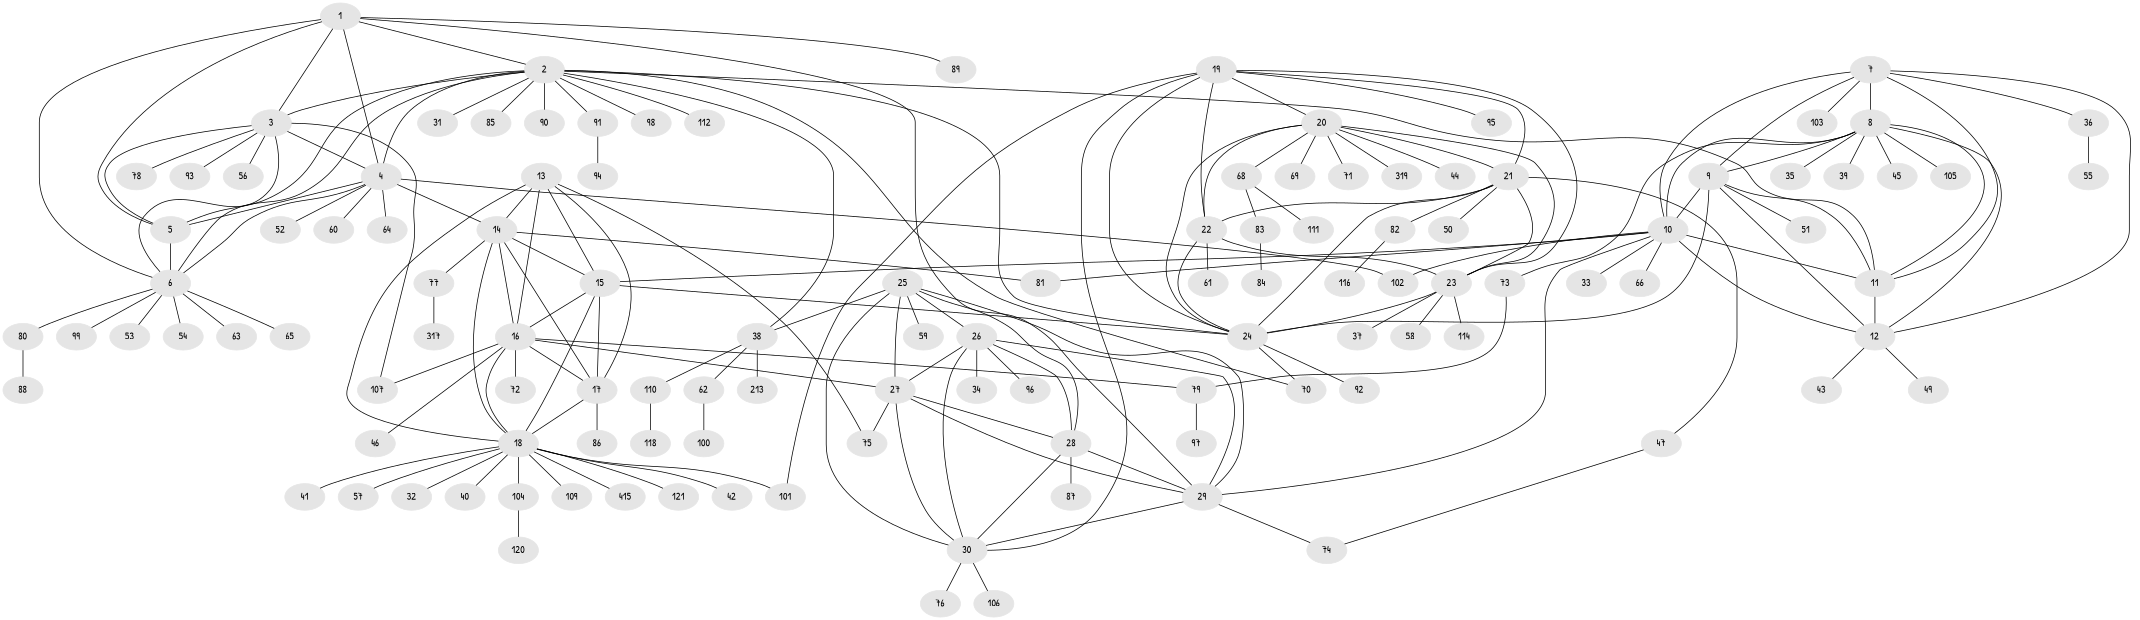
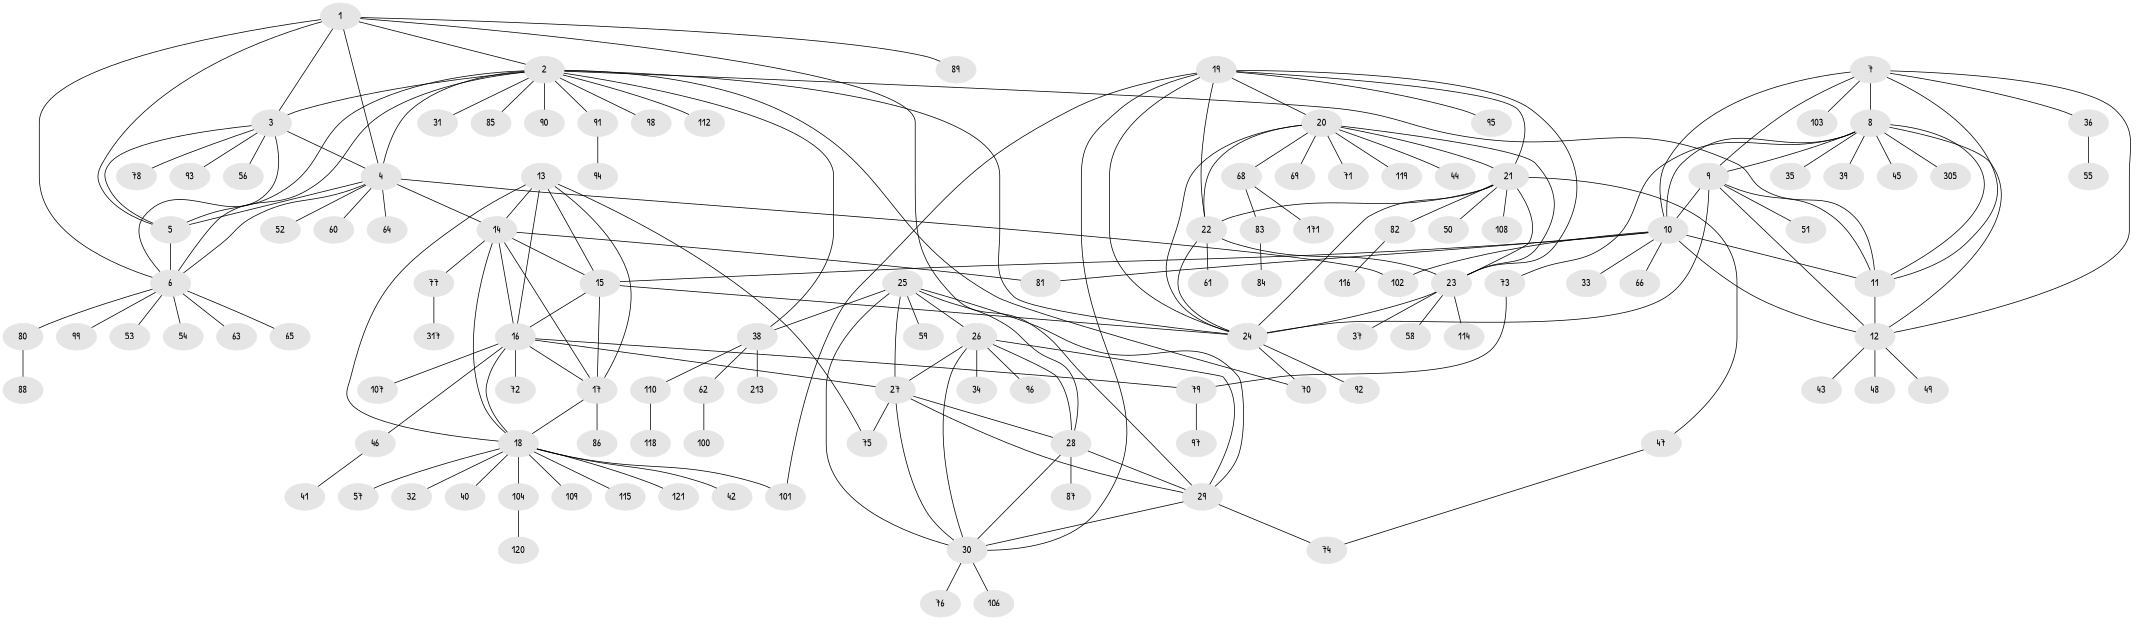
node "319": label "319" -> "119"
node "105": label "105" -> "305"
edge "3" -- "107": removed
node "111": label "111" -> "171"
node "108": added
edge "15" -- "18": removed
node "48": added
edge "10" -- "29": removed
edge "18" -- "41": now "46" -- "41"
node "415": label "415" -> "115"
